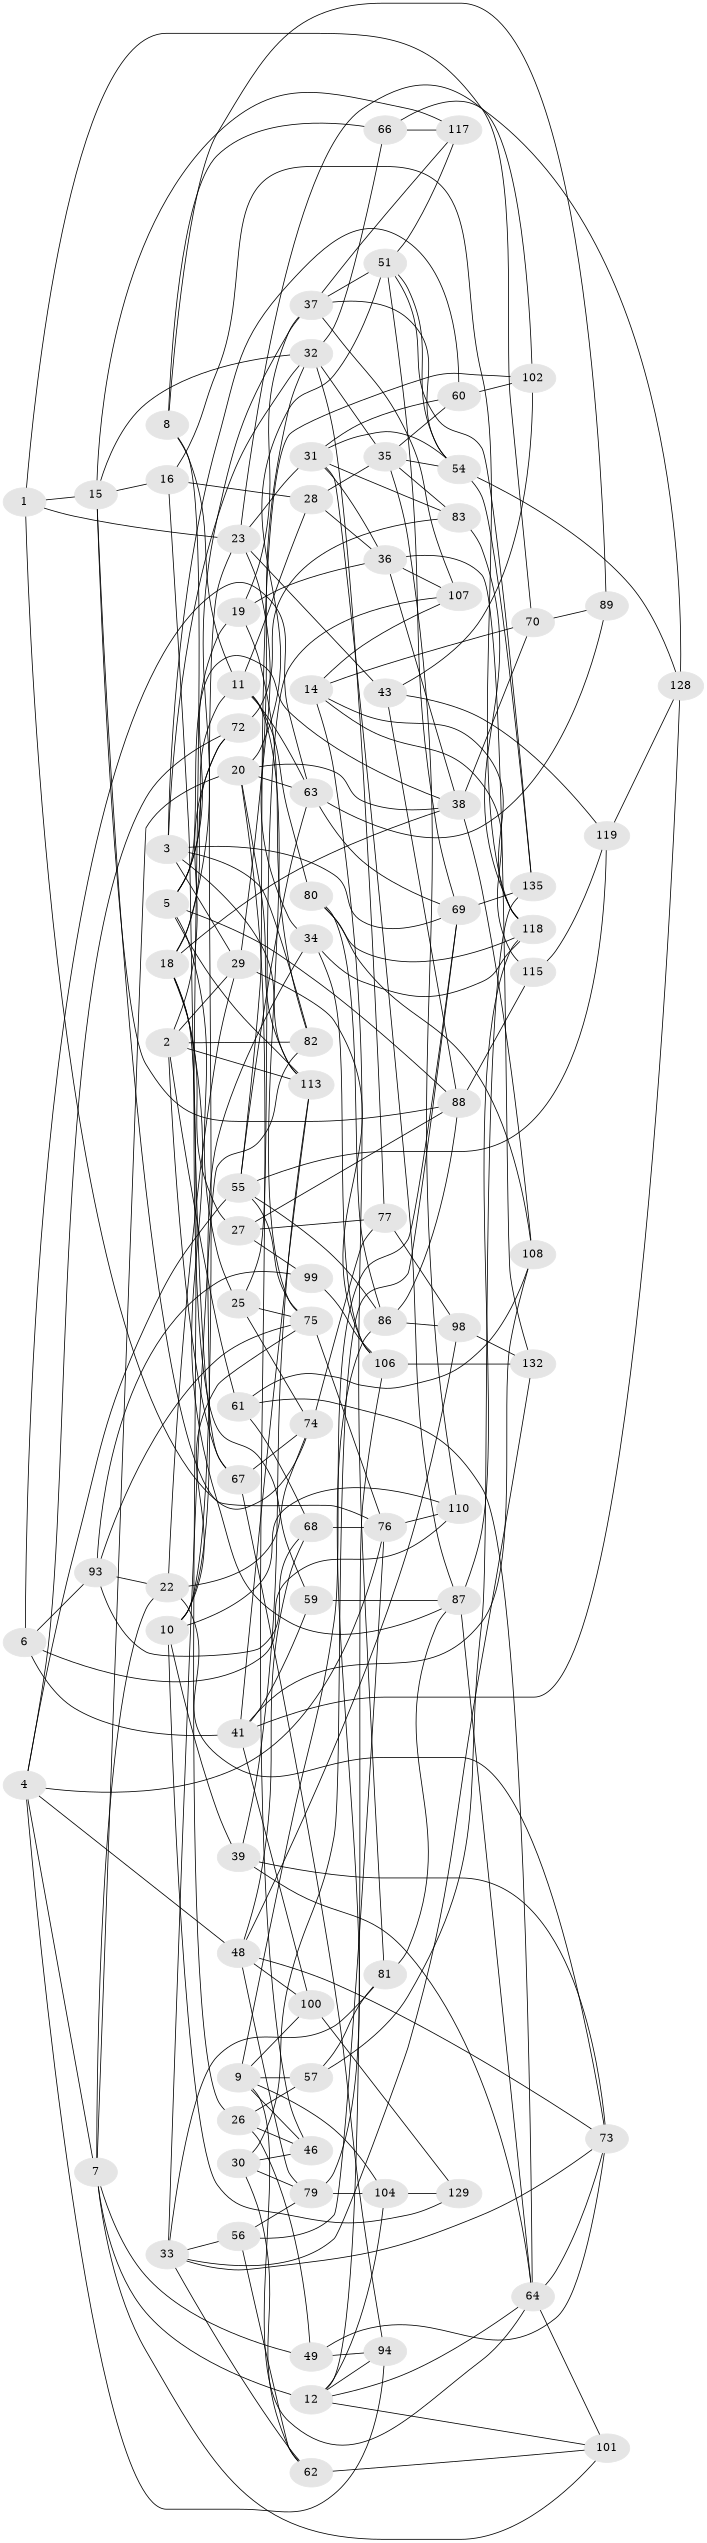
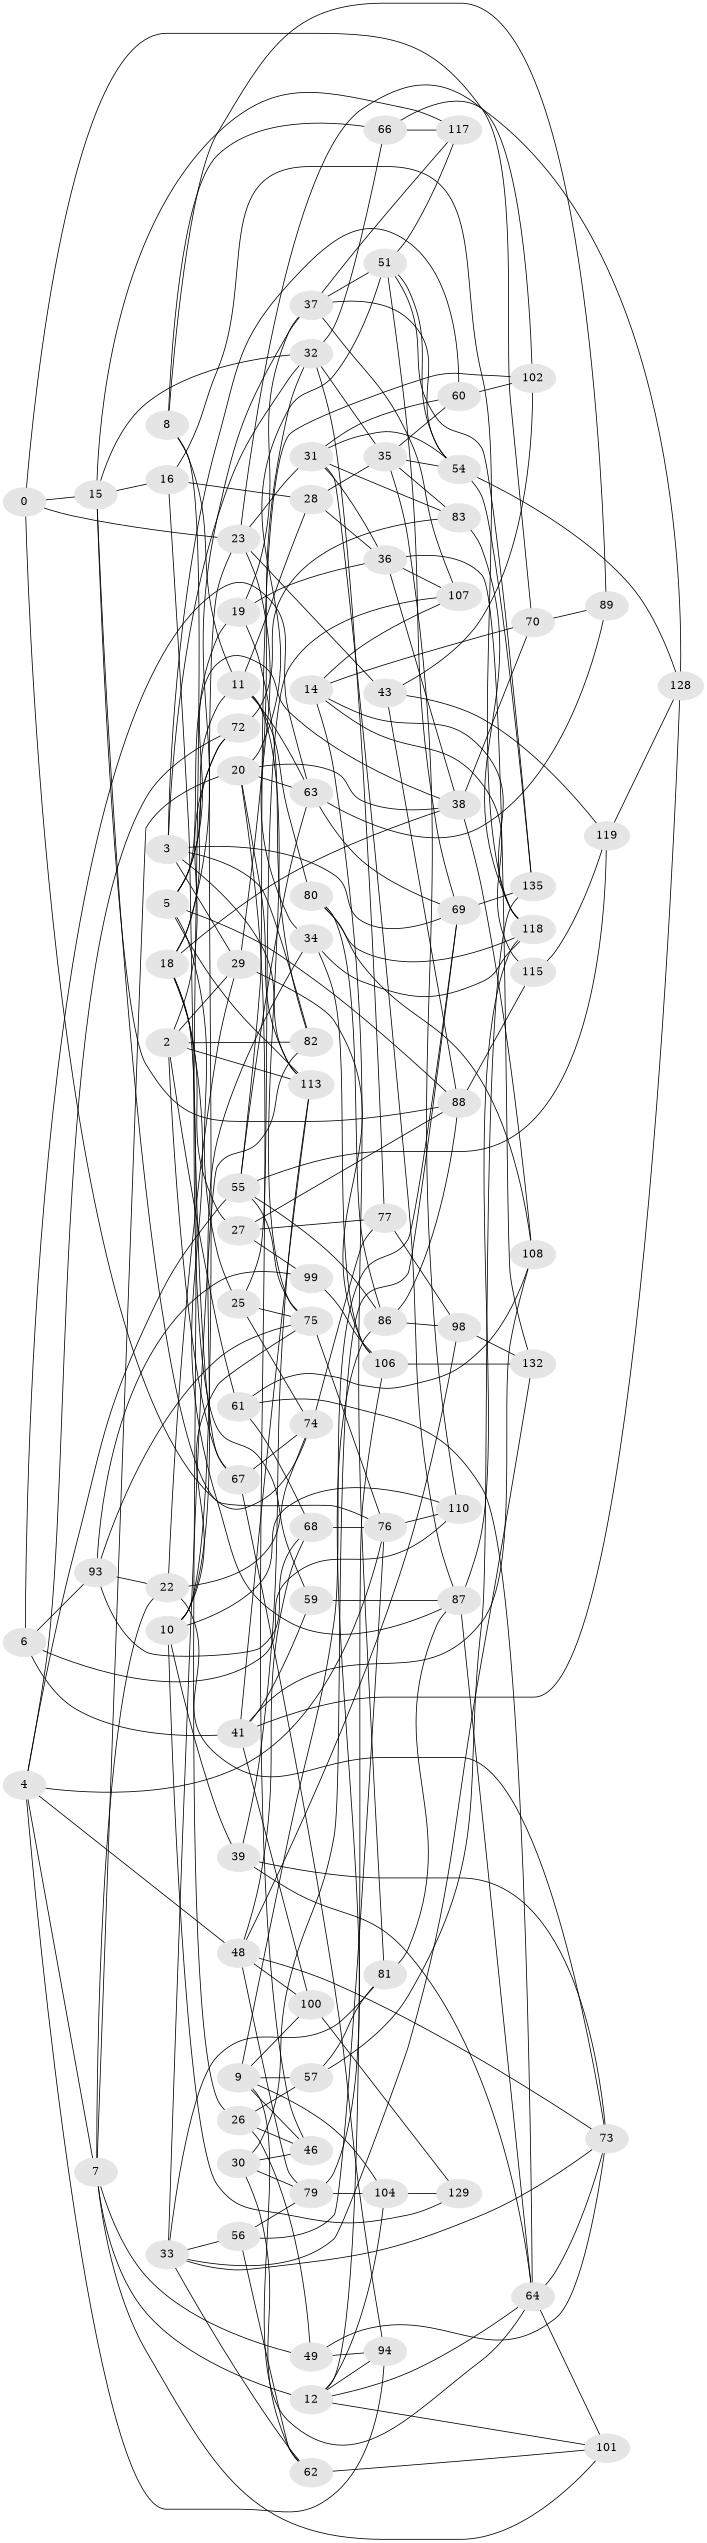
node "1": label "1" -> "0"
